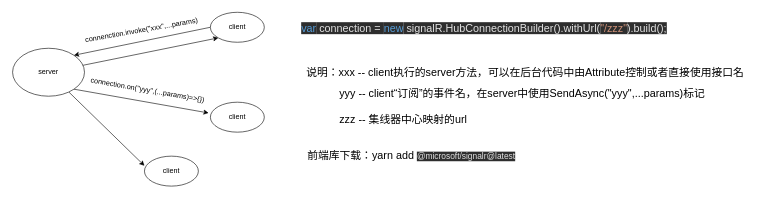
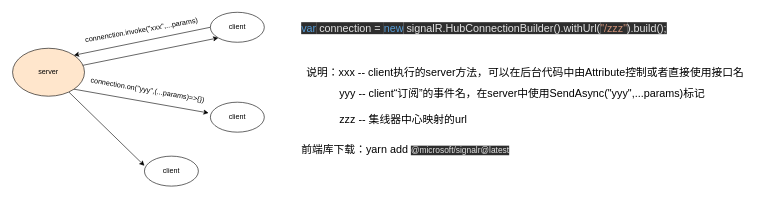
node "server": fillcolor #ffffff -> #ffe6cc
node "前端库下载：yarn add @microsoft/signalr@latest": moved (414, 156) -> (408, 150)
